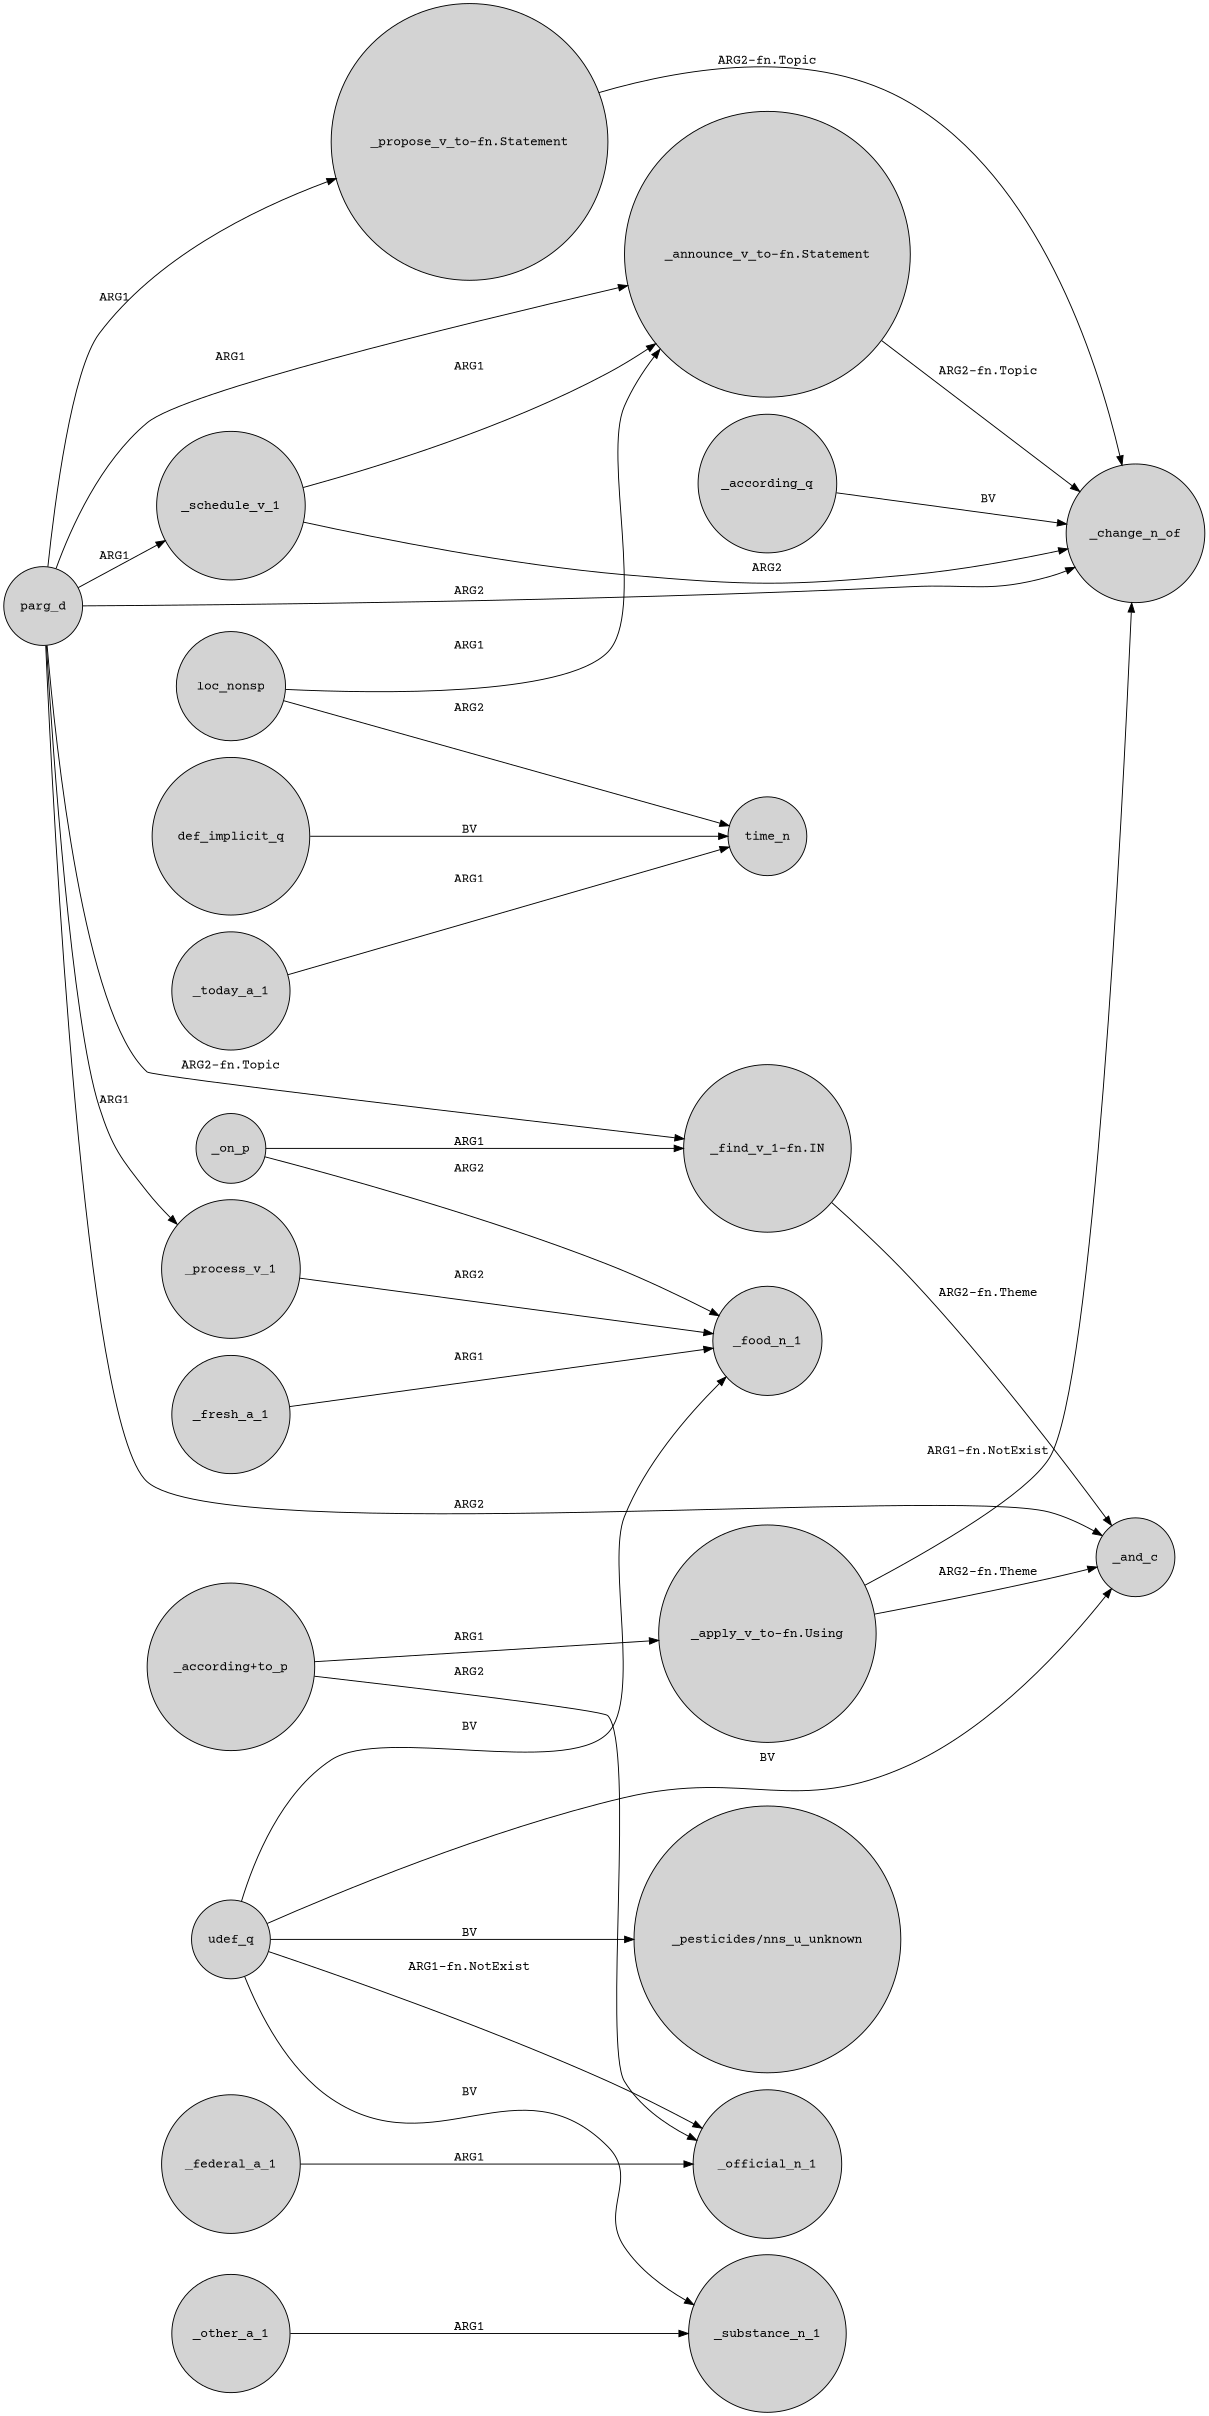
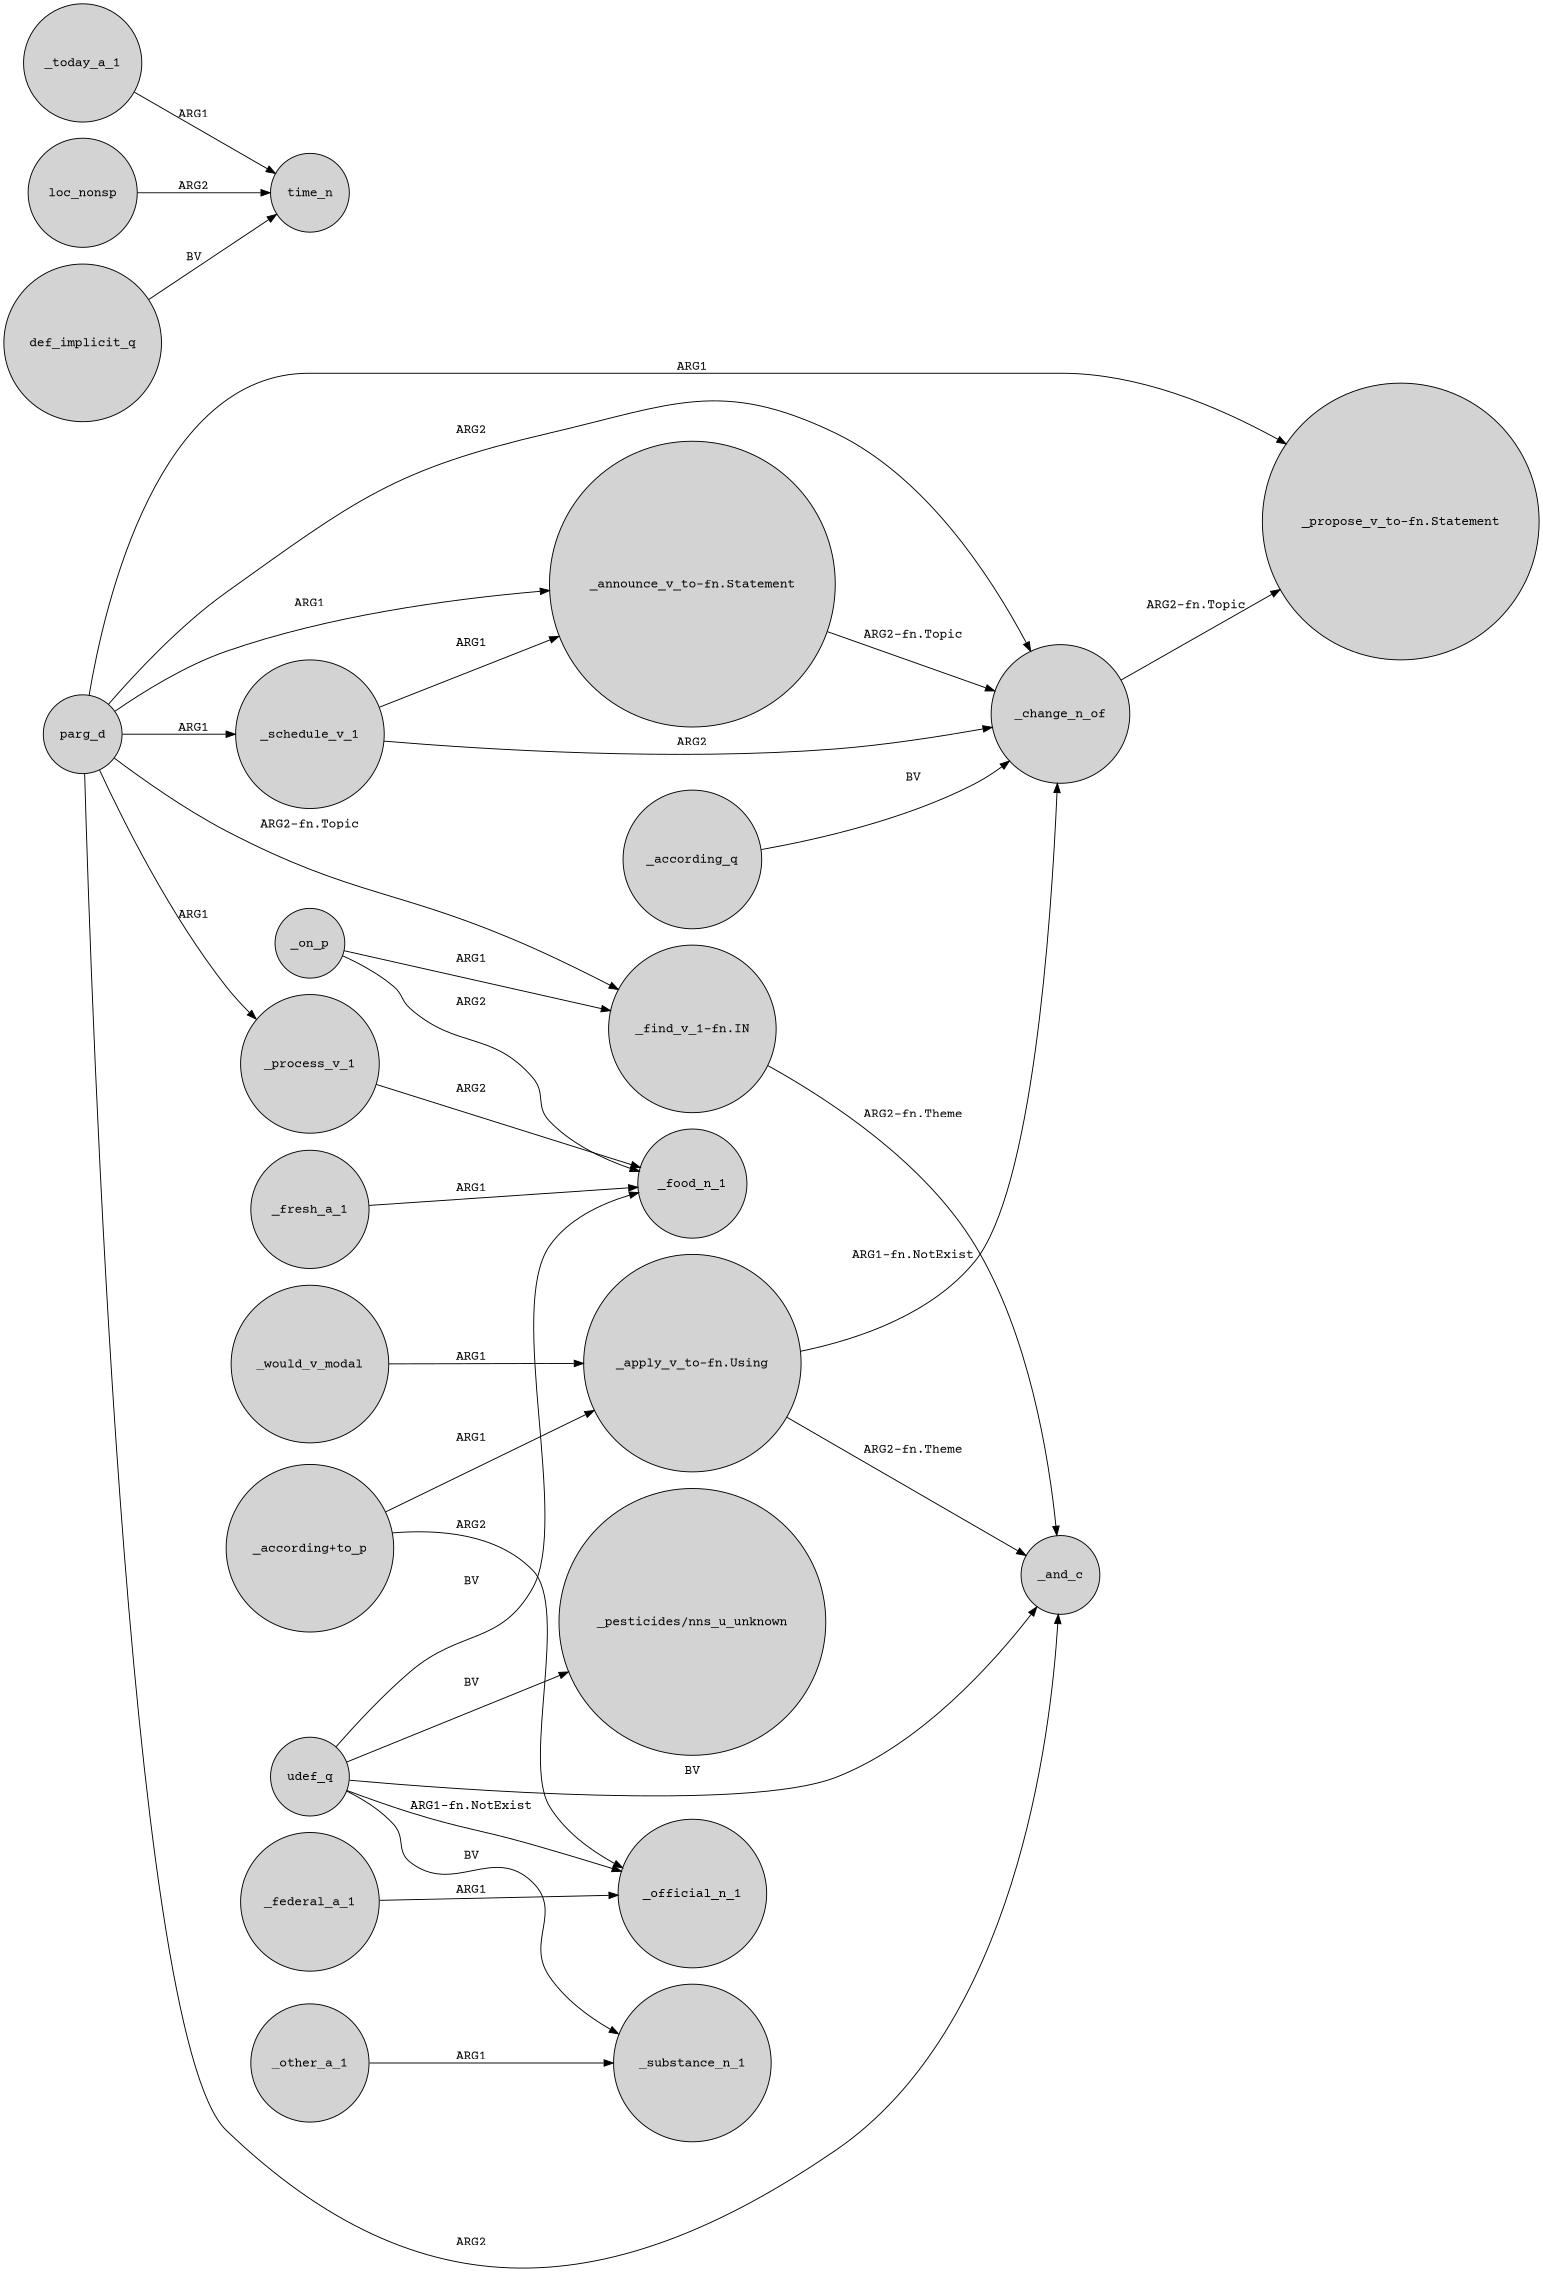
edge "_propose_v_to-fn.Statement" -> "_change_n_of": reversed
edge "loc_nonsp" -> "_announce_v_to-fn.Statement": removed, label "ARG1"
node "_would_v_modal": added
